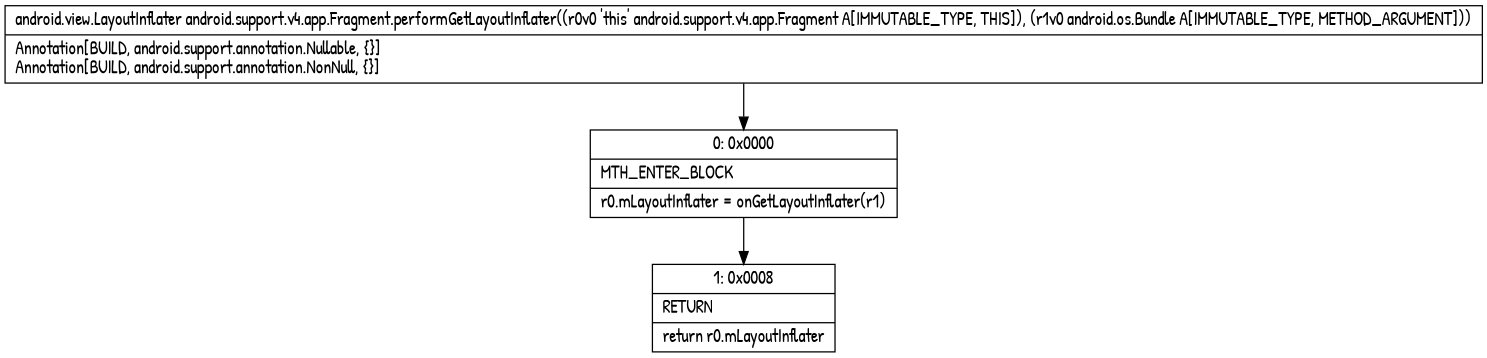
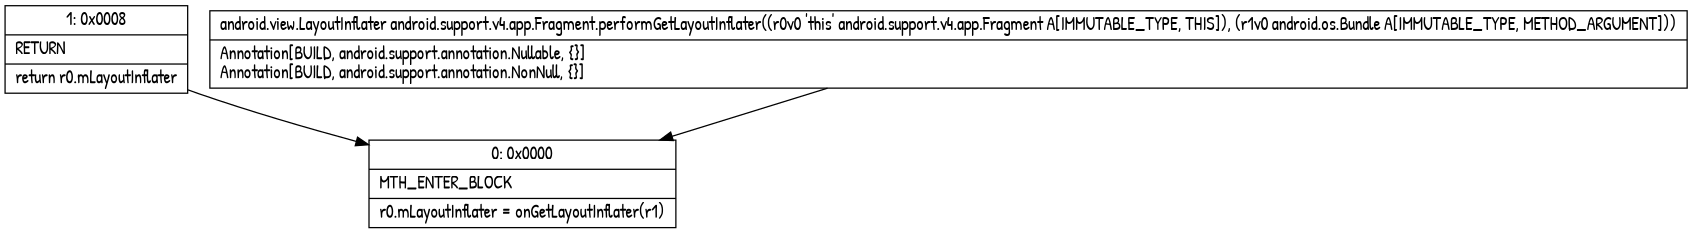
edge "0: 0x0000" -> "1: 0x0008": reversed
